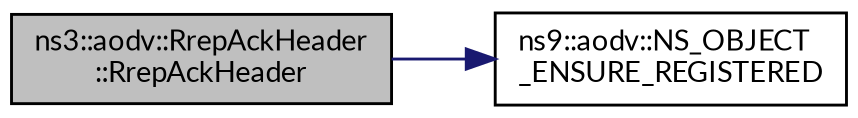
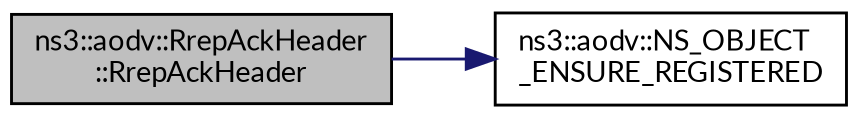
node "ns9::aodv::NS_OBJECT _ENSURE_REGISTERED": label "ns9::aodv::NS_OBJECT _ENSURE_REGISTERED" -> "ns3::aodv::NS_OBJECT _ENSURE_REGISTERED"
